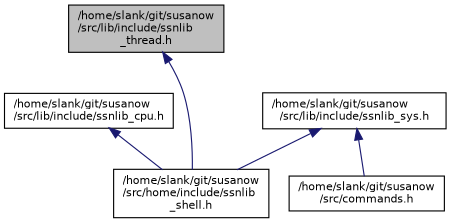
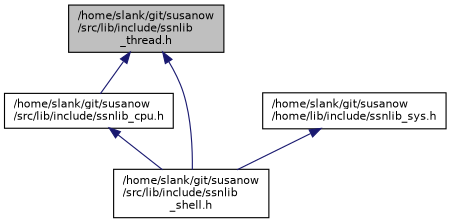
edge "/home/slank/git/susanow /src/lib/include/ssnlib_cpu.h" -> "/home/slank/git/susanow /src/lib/include/ssnlib _thread.h": added
node "/home/slank/git/susanow /src/lib/include/ssnlib_sys.h": label "/home/slank/git/susanow /src/lib/include/ssnlib_sys.h" -> "/home/slank/git/susanow /home/lib/include/ssnlib_sys.h"
node "/home/slank/git/susanow /src/home/include/ssnlib _shell.h": label "/home/slank/git/susanow /src/home/include/ssnlib _shell.h" -> "/home/slank/git/susanow /src/lib/include/ssnlib _shell.h"
node "/home/slank/git/susanow /src/commands.h": removed
